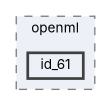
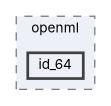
node "id_61": label "id_61" -> "id_64"
